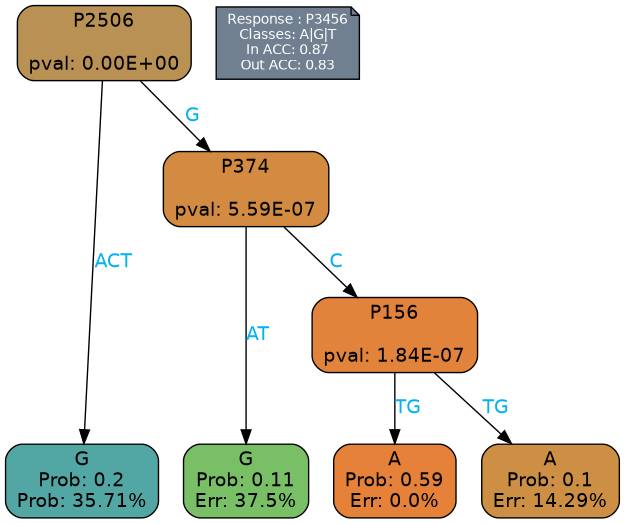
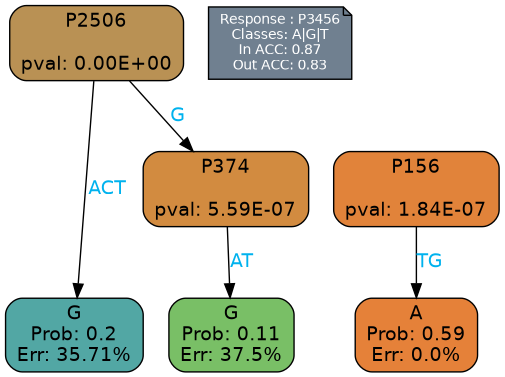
edge "P374 pval: 5.59E-07" -> "P156 pval: 1.84E-07": removed, label "C"
node "G Prob: 0.2 Prob: 35.71%": label "G Prob: 0.2 Prob: 35.71%" -> "G Prob: 0.2 Err: 35.71%"
node "A Prob: 0.1 Err: 14.29%": removed
